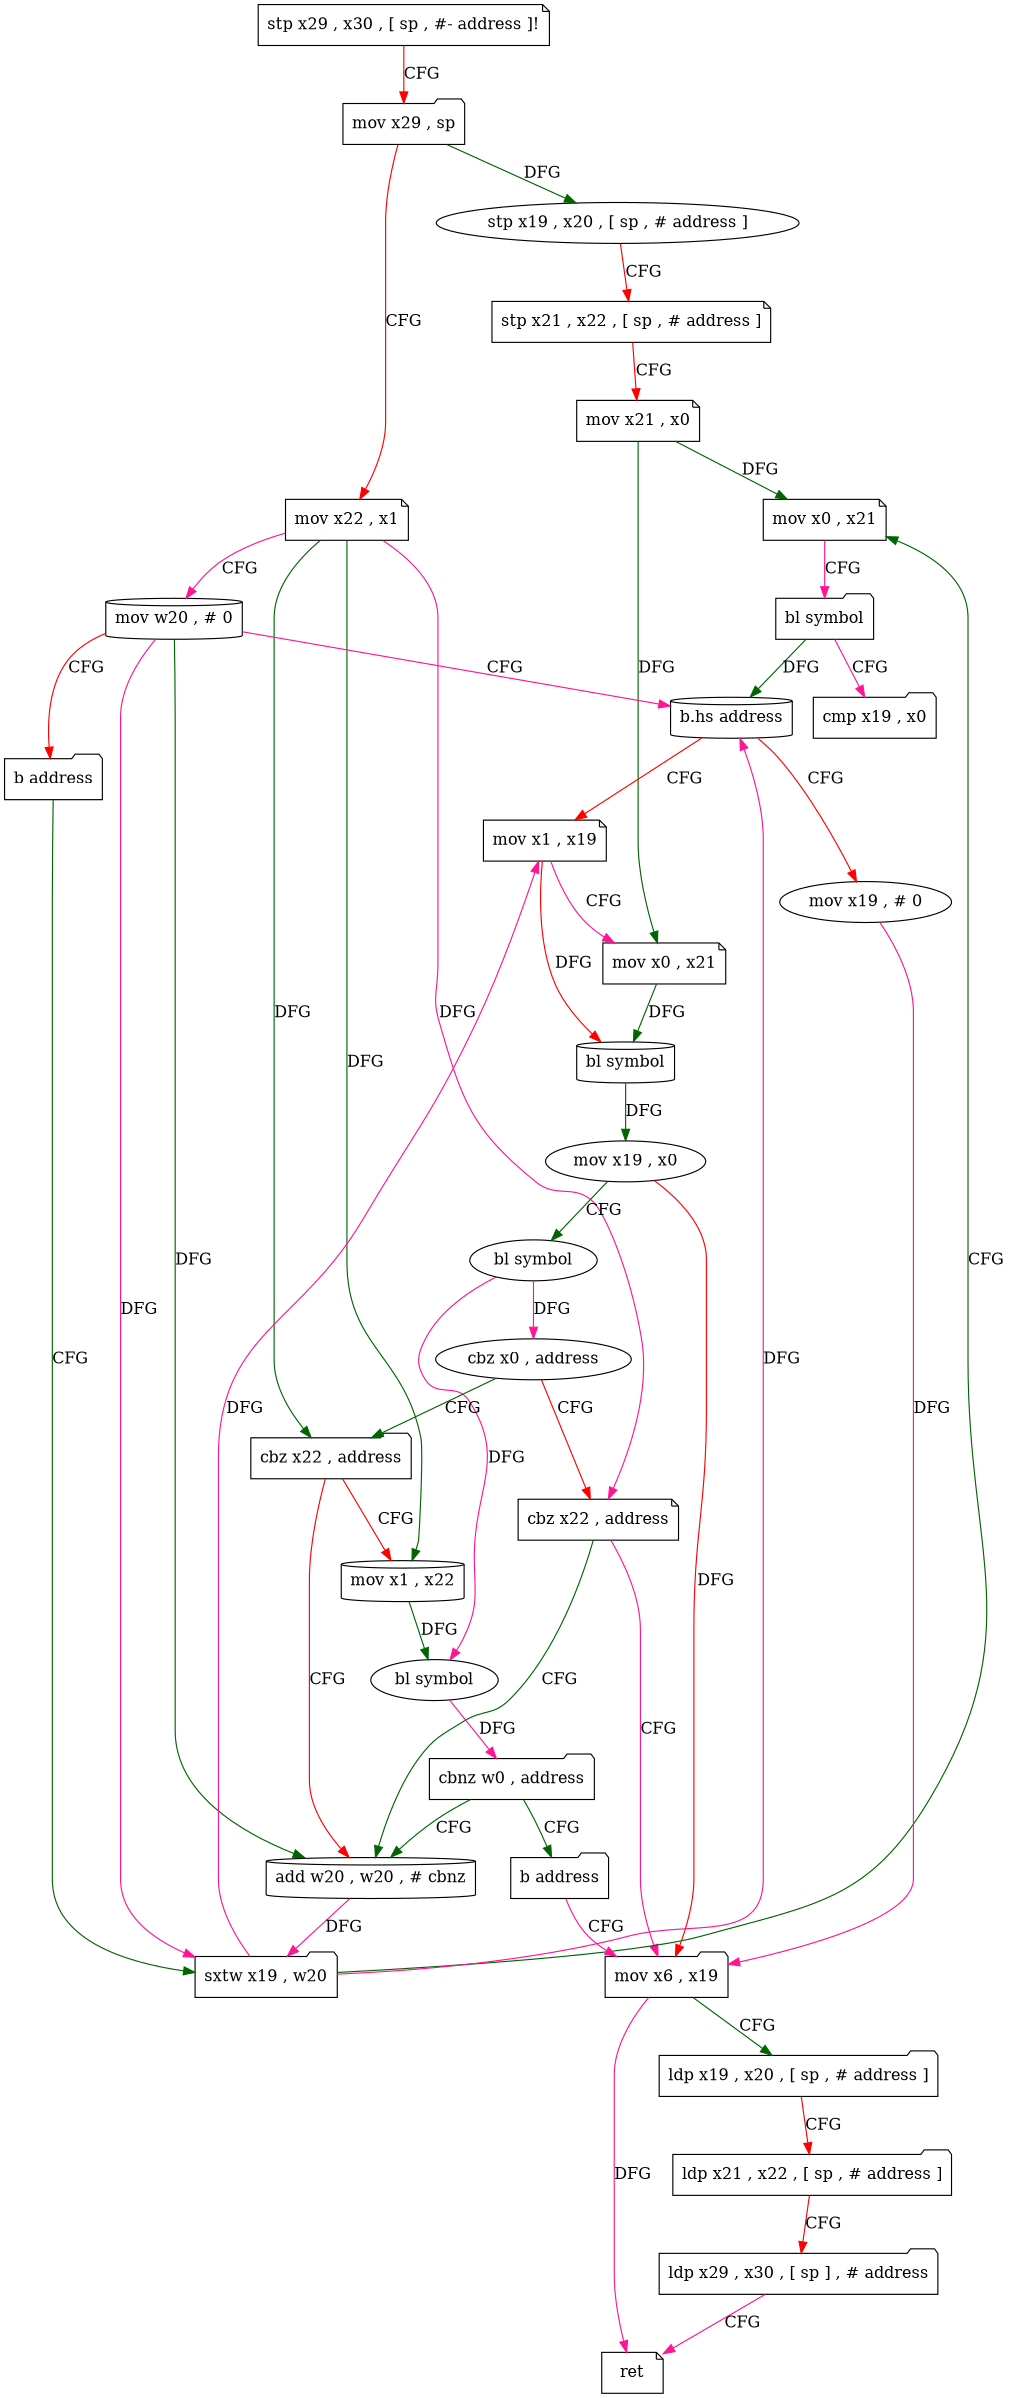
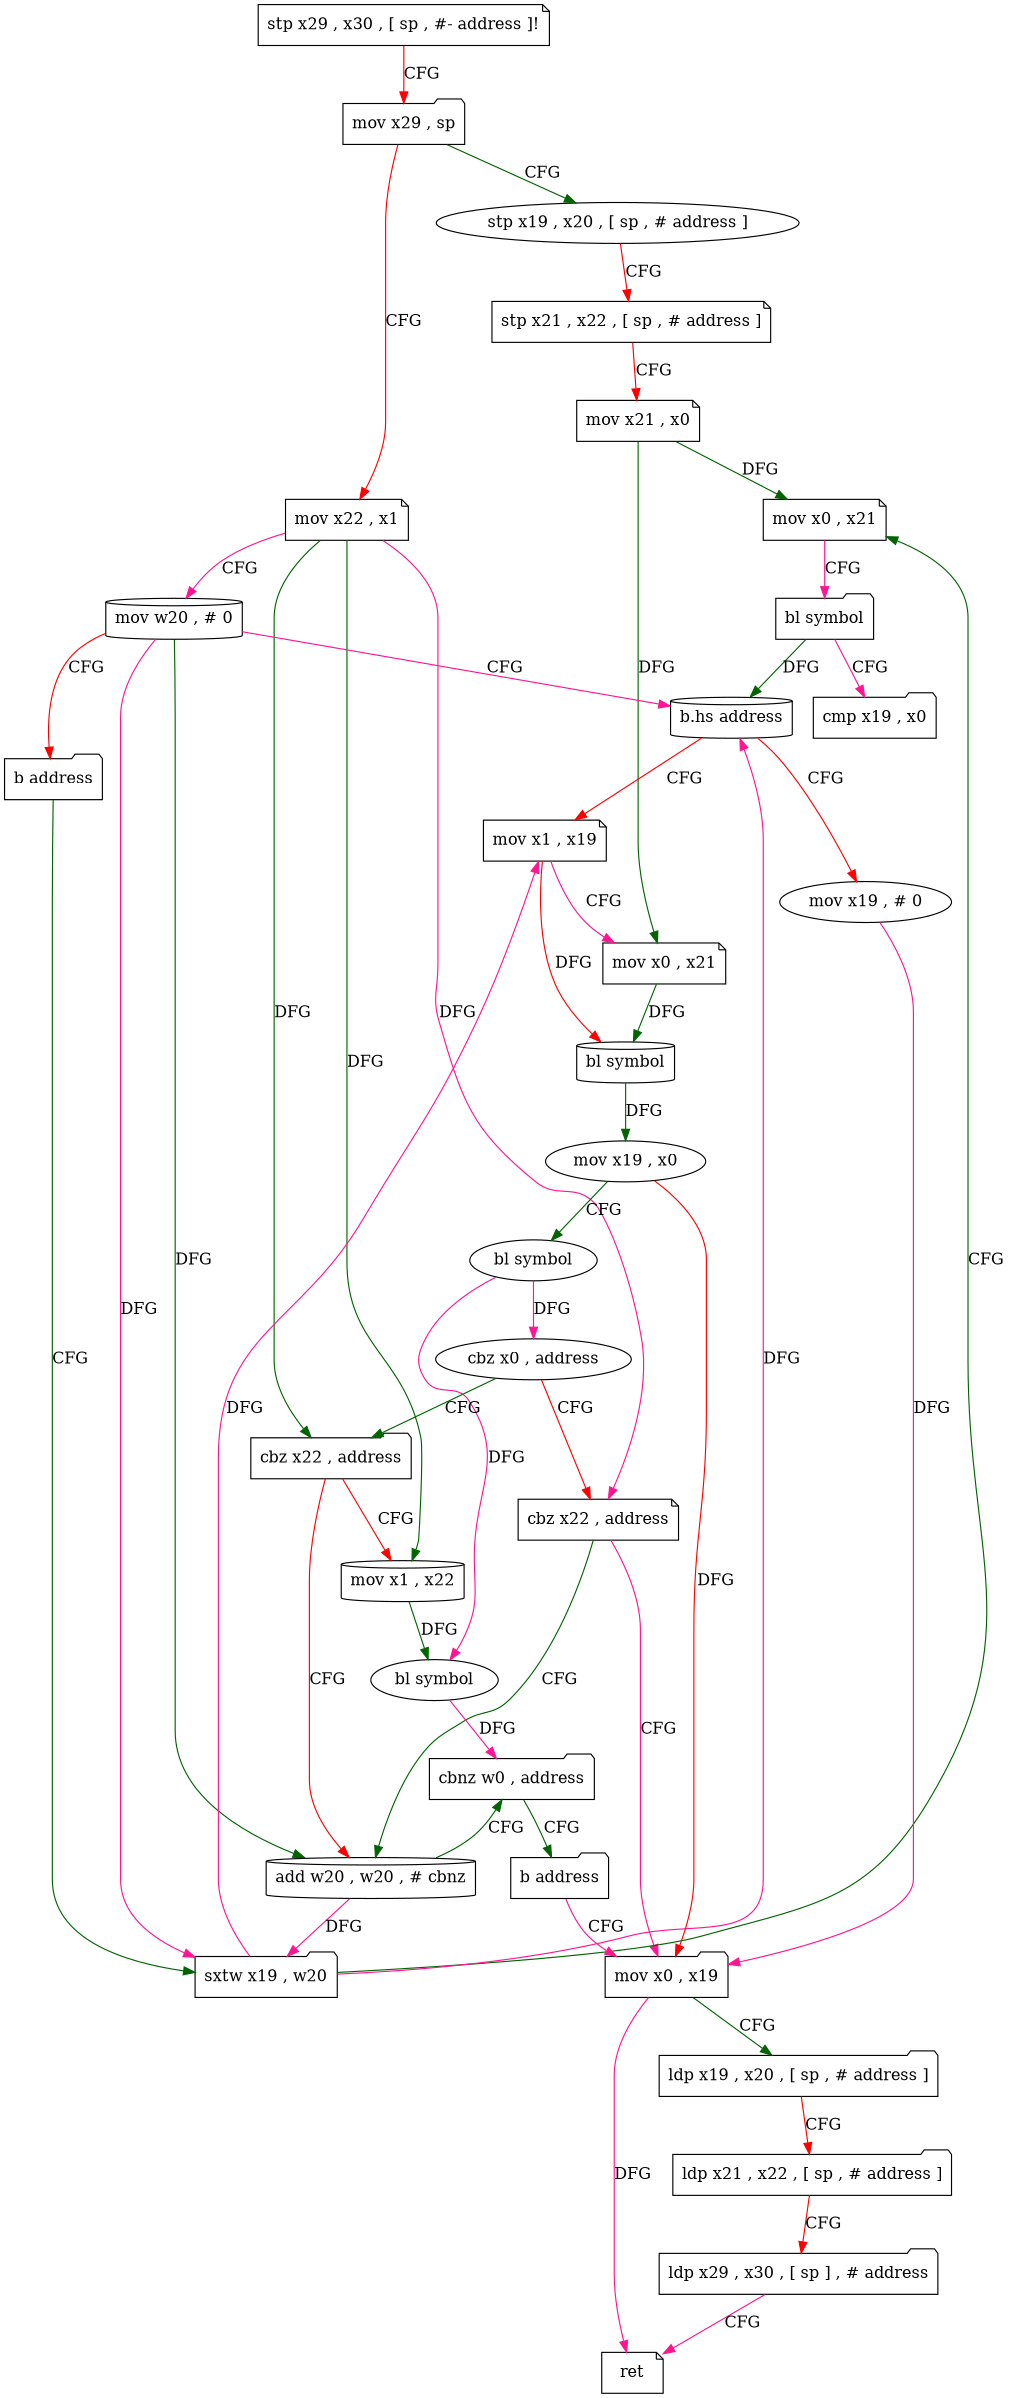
edge "mov x29 , sp" -> "stp x19 , x20 , [ sp , # address ]": label "DFG" -> "CFG"
edge "cbnz w0 , address" -> "add w20 , w20 , # cbnz": reversed
node "mov x6 , x19": label "mov x6 , x19" -> "mov x0 , x19"
